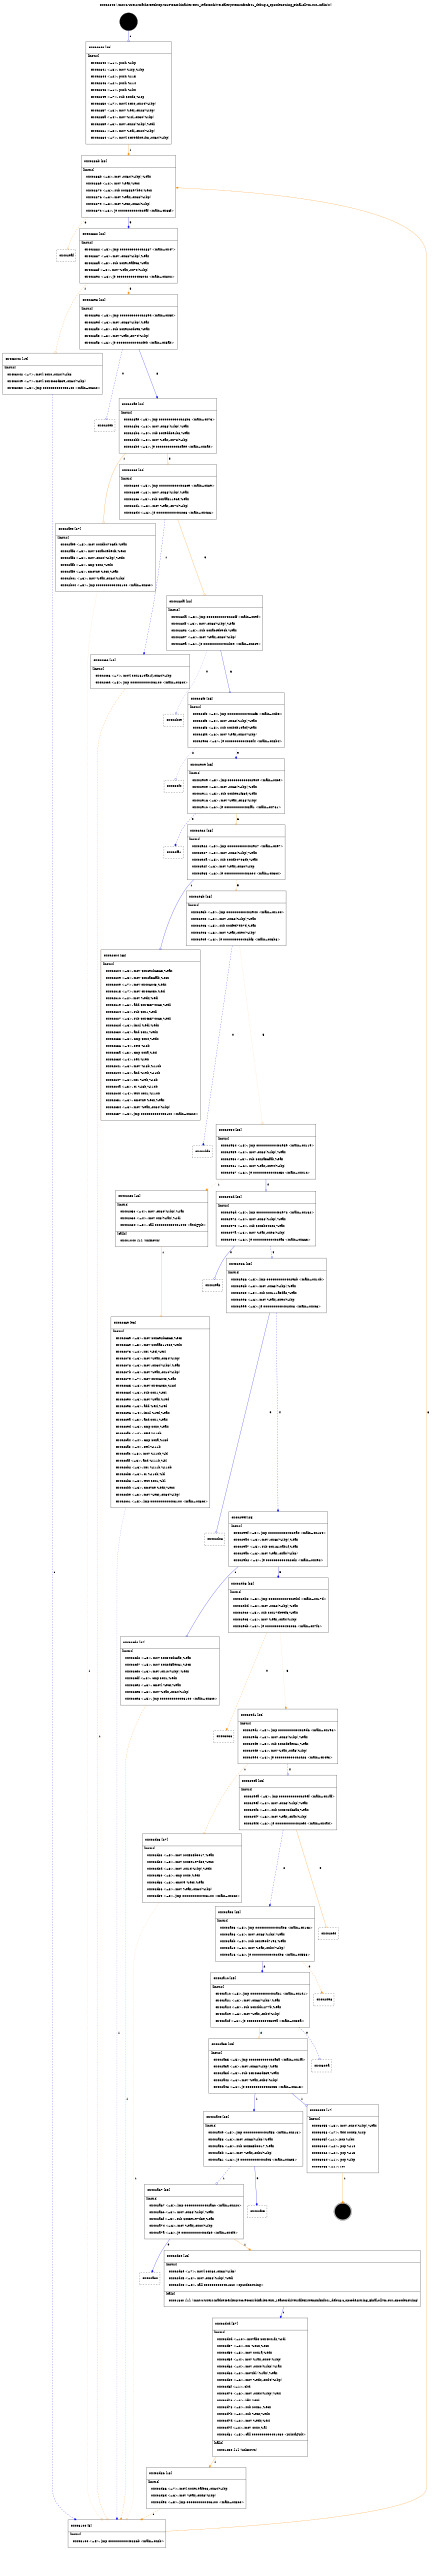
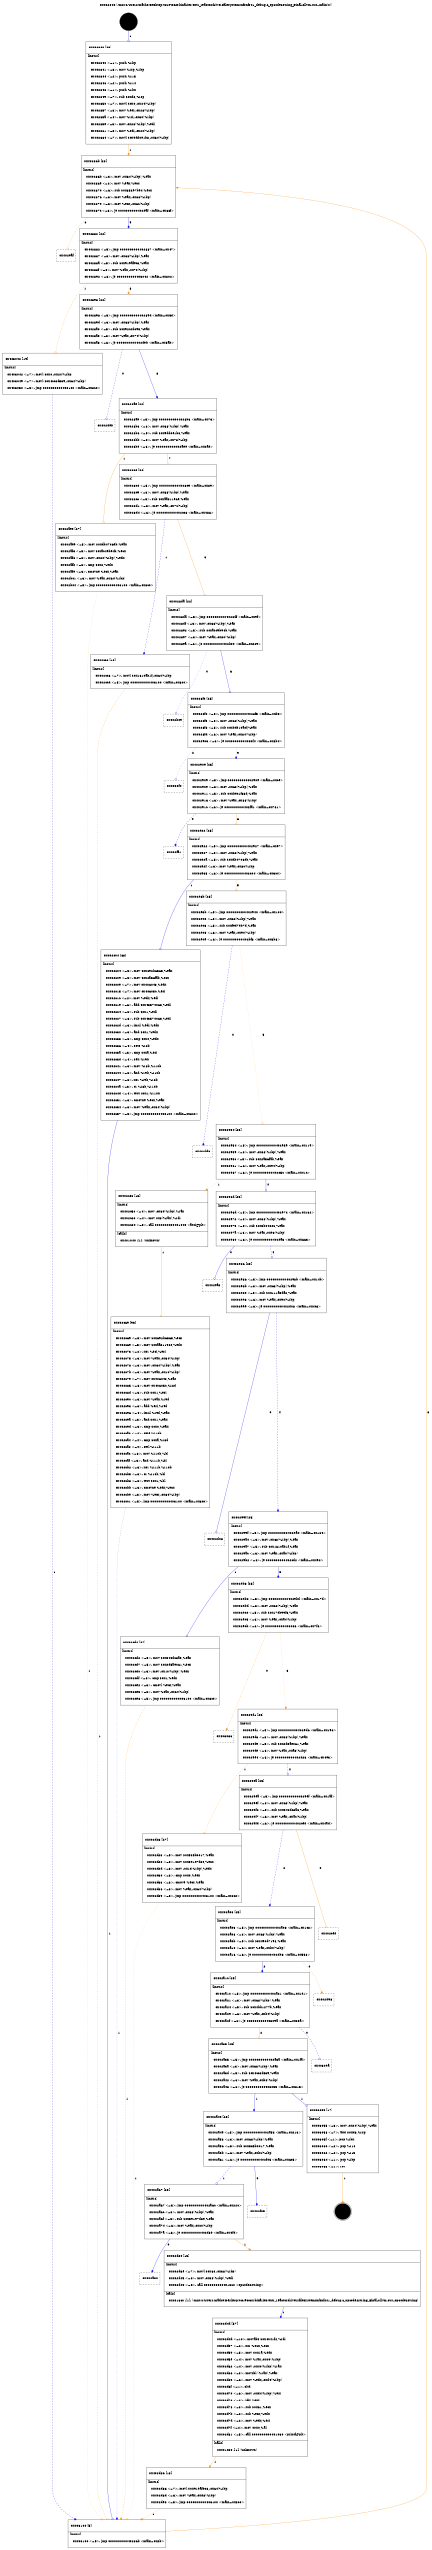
edge "0x4028ae [22]" -> "0x4028c4 [22]": label " 8" -> " 7"
edge "0x402c04 [88]" -> "0x403100 [5]": added, label "1"
